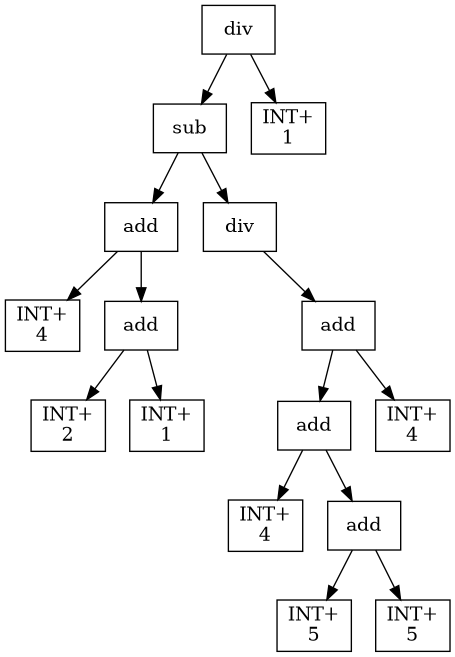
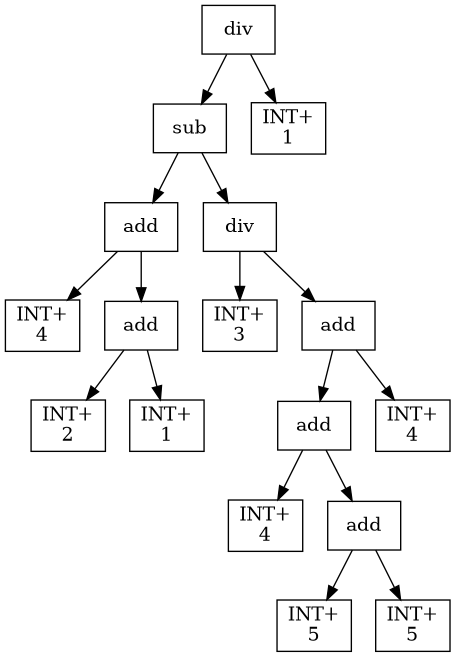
node "INT+ 3": added
